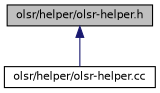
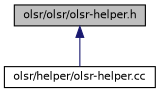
node "olsr/helper/olsr-helper.h": label "olsr/helper/olsr-helper.h" -> "olsr/olsr/olsr-helper.h"
